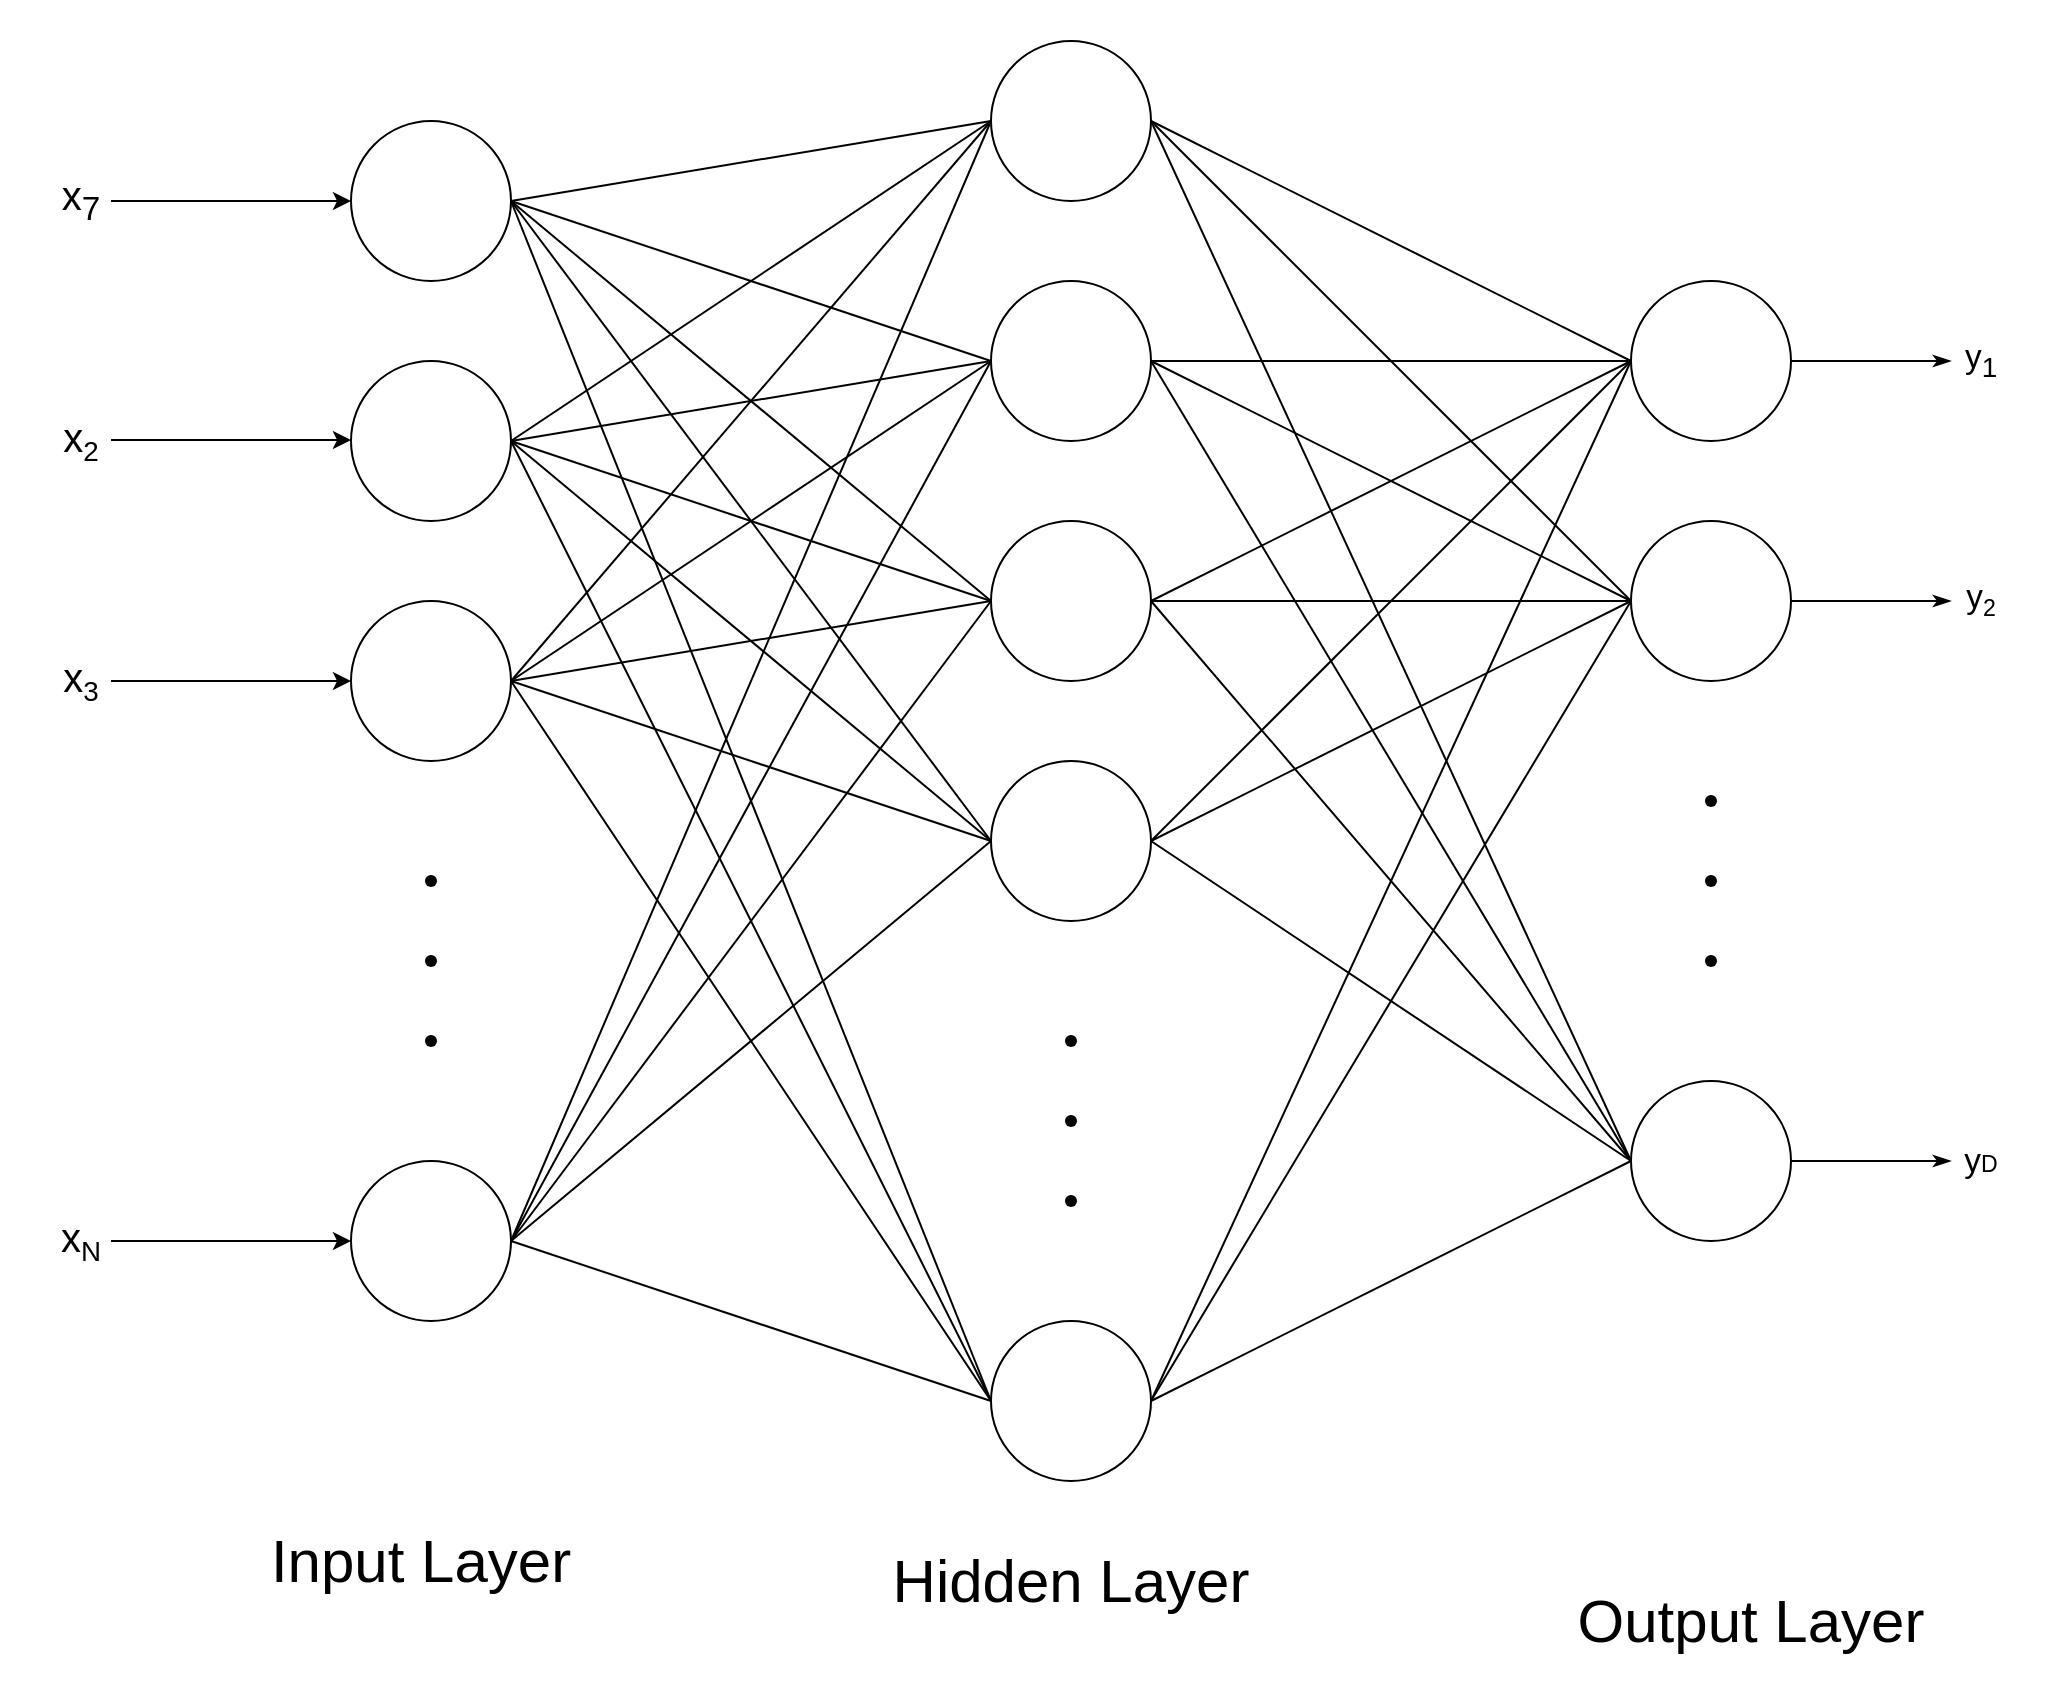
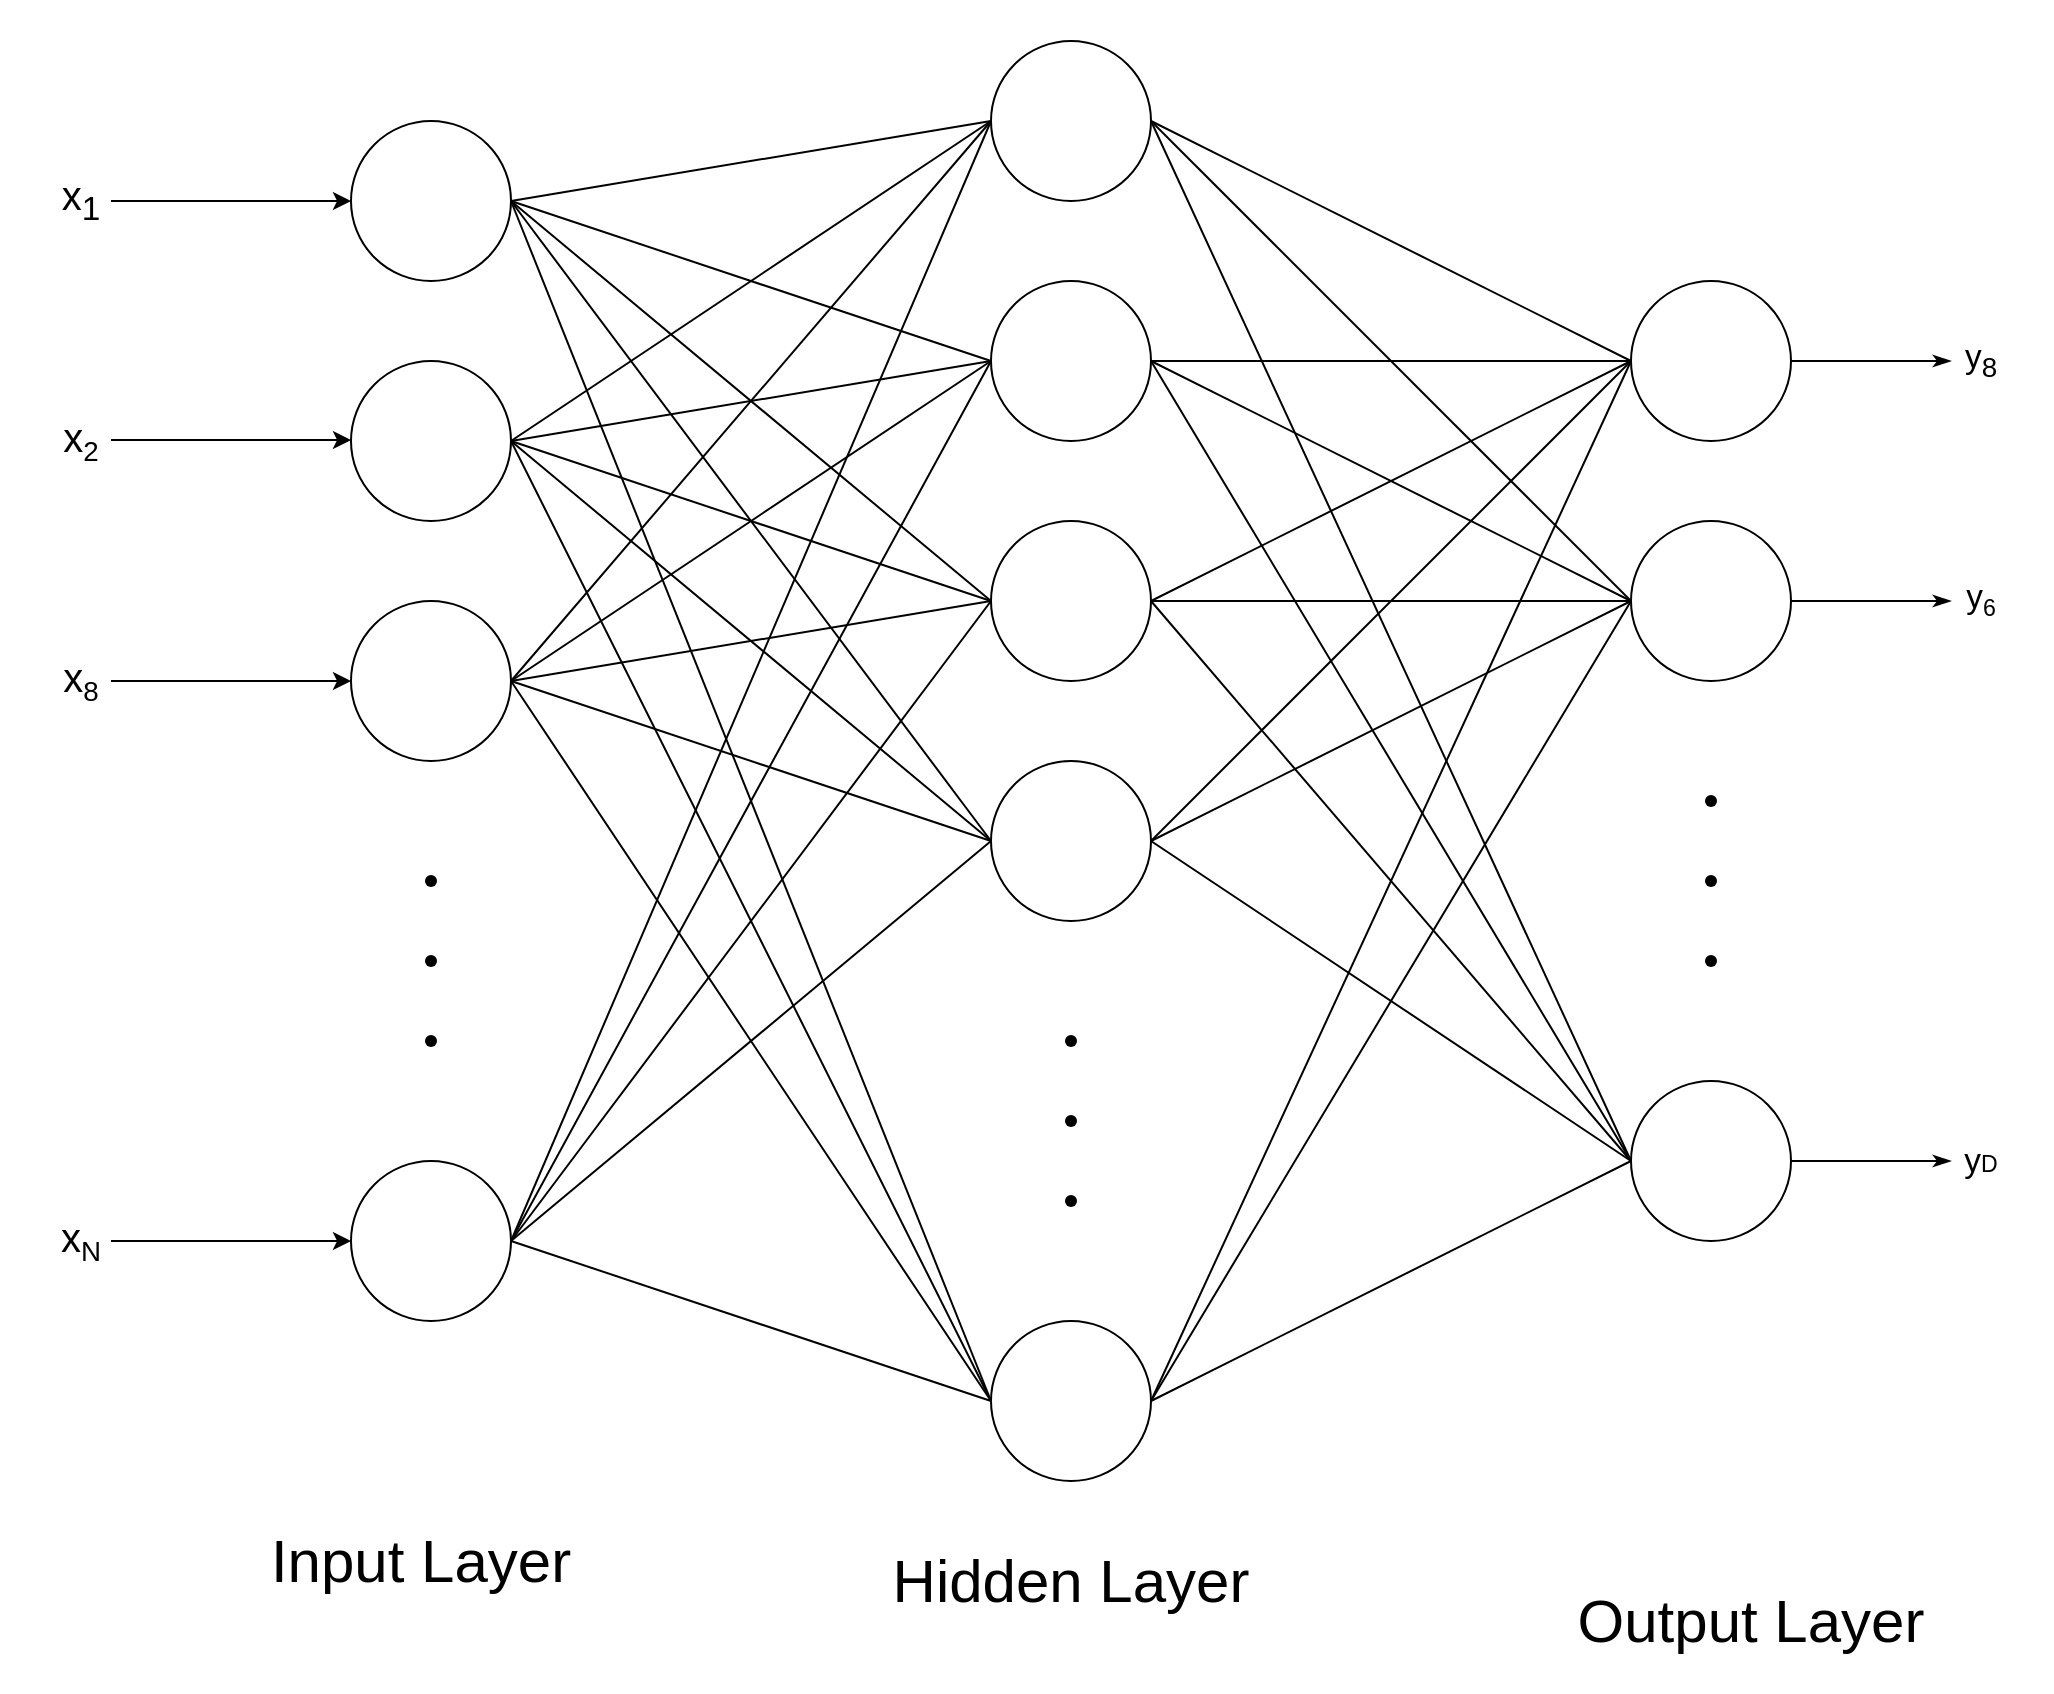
node "x7": label "x7" -> "x1"
node "y1": label "y1" -> "y8"
node "y2": label "y2" -> "y6"
node "x3": label "x3" -> "x8"
